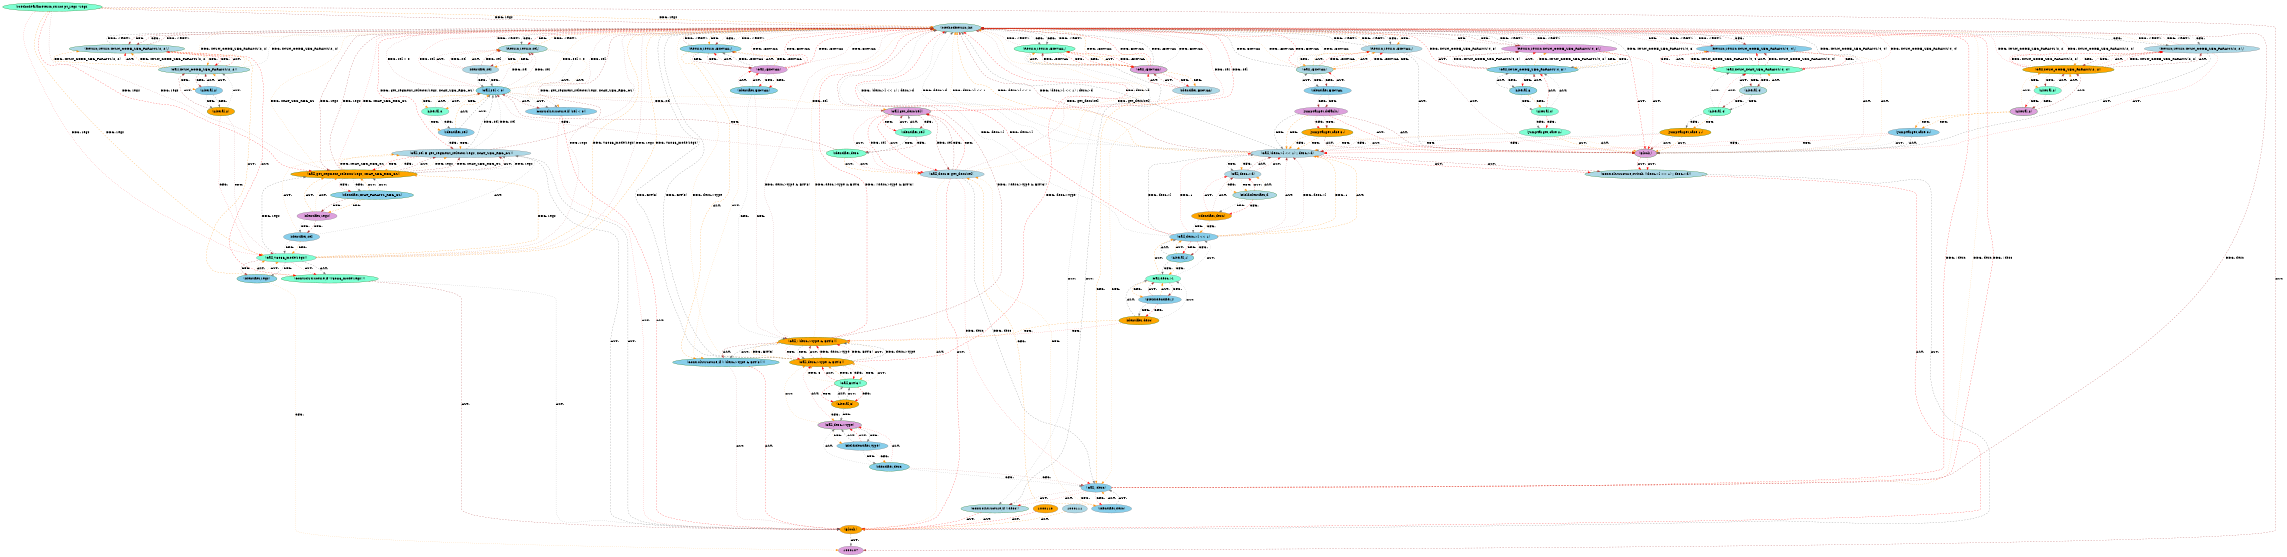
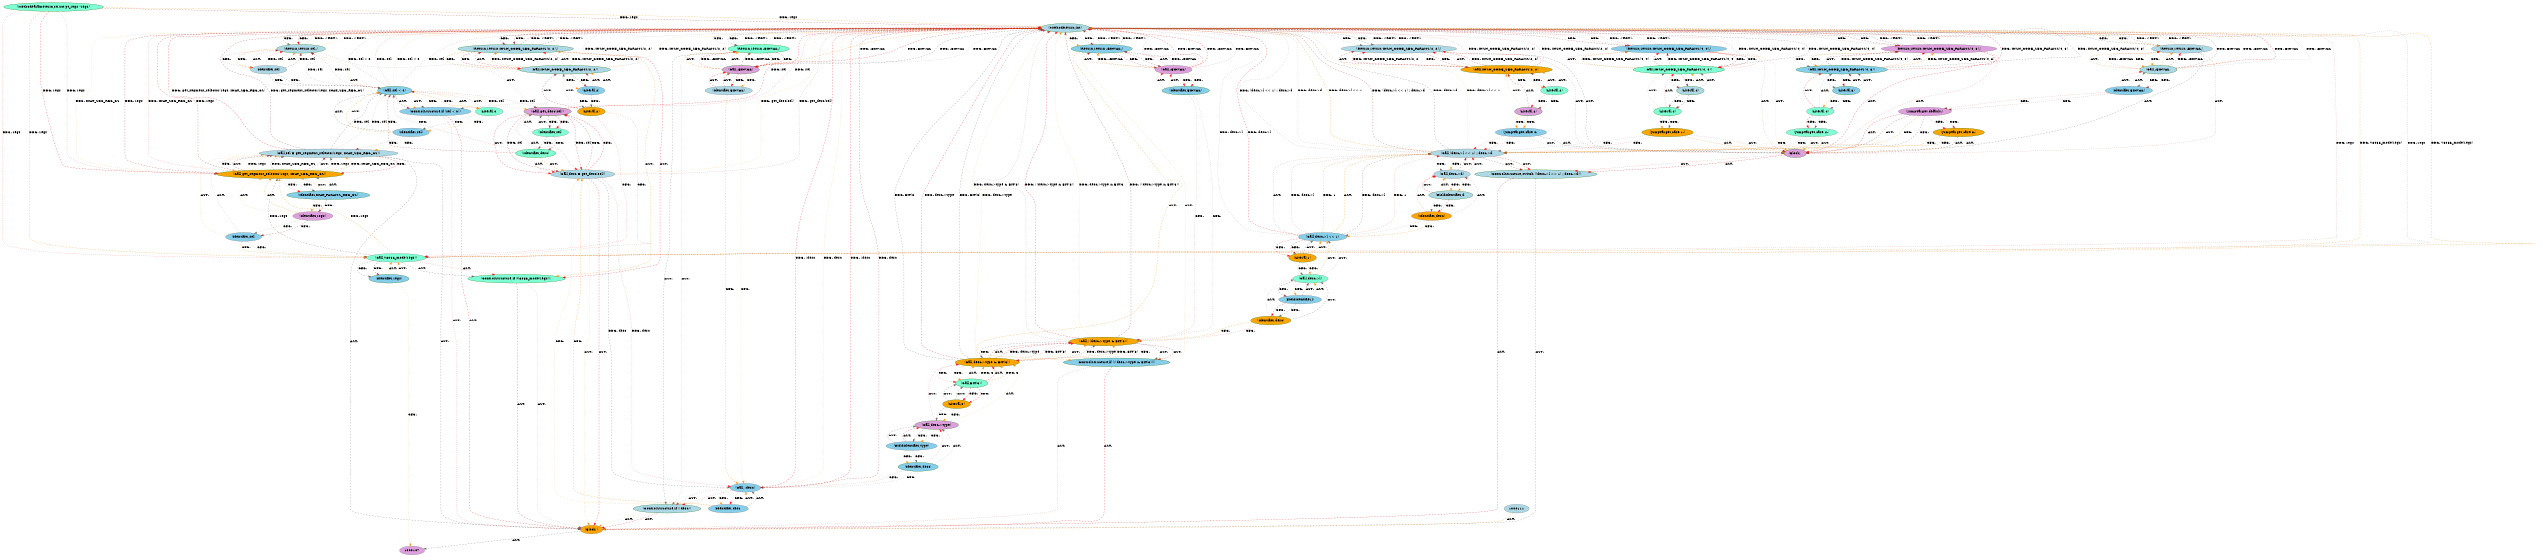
edge "(MethodParameterIn,struct pt_regs *regs)" -> "1000107": removed, label "AST:"
node "(Call,INSN_INAT_SEG_PARAMS(4, 4))": label "(Call,INSN_INAT_SEG_PARAMS(4, 4))" -> "(Call,INSN_CODE_SEG_PARAMS(4, 4))"
node "(Literal,1)": fillcolor skyblue -> orange
node "1000110": removed
